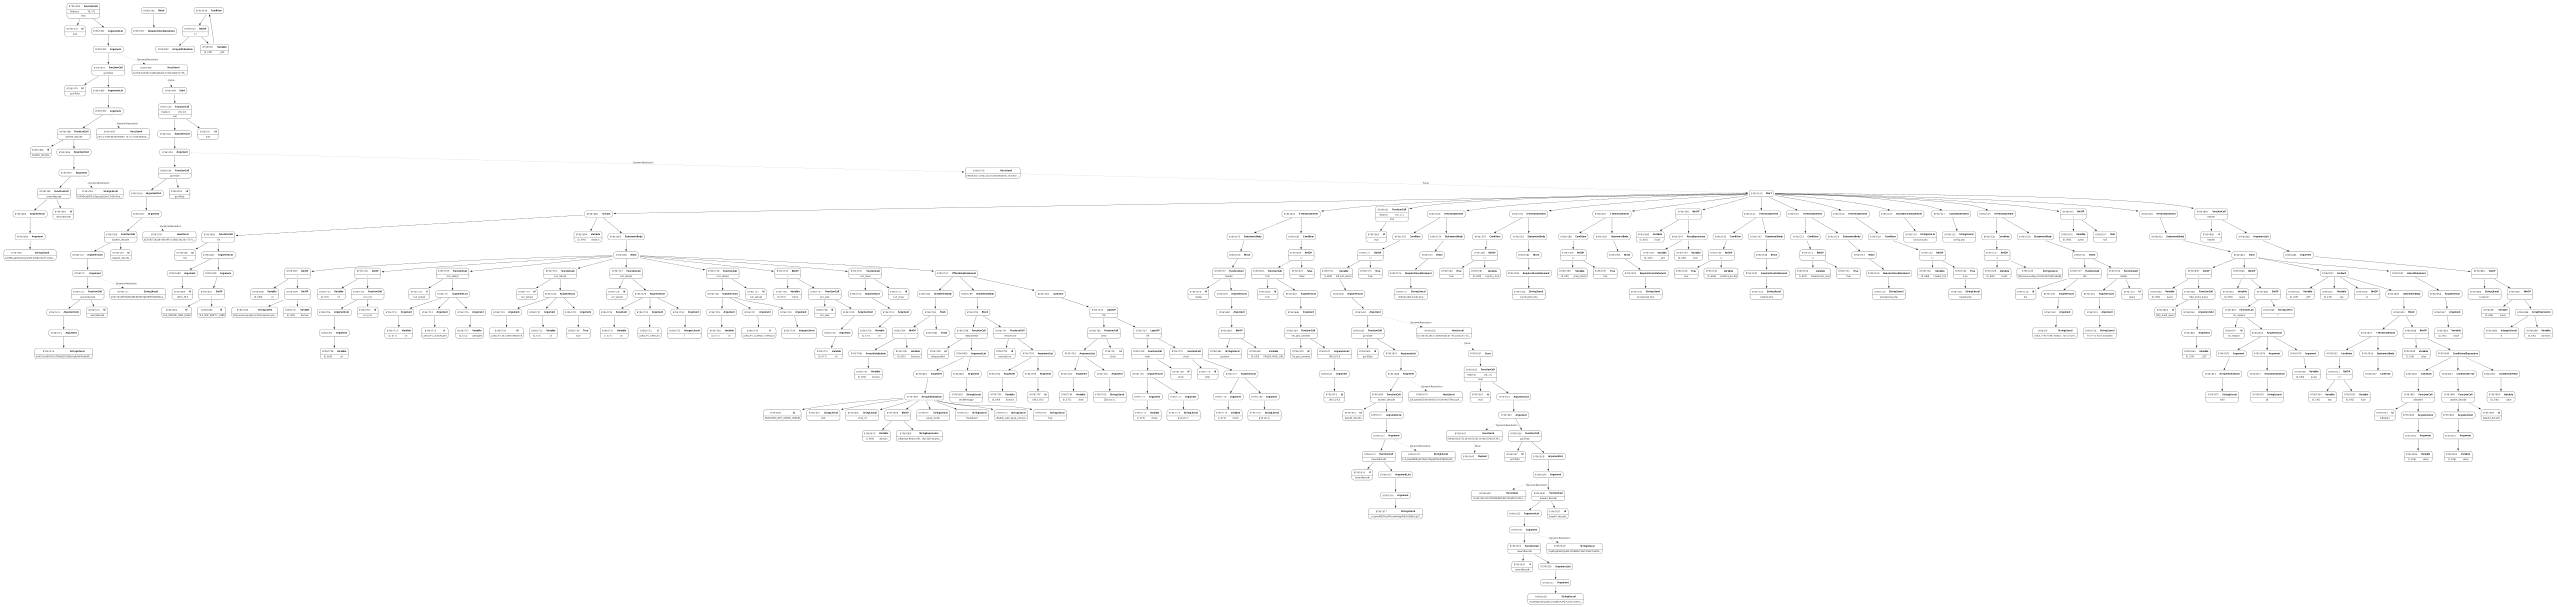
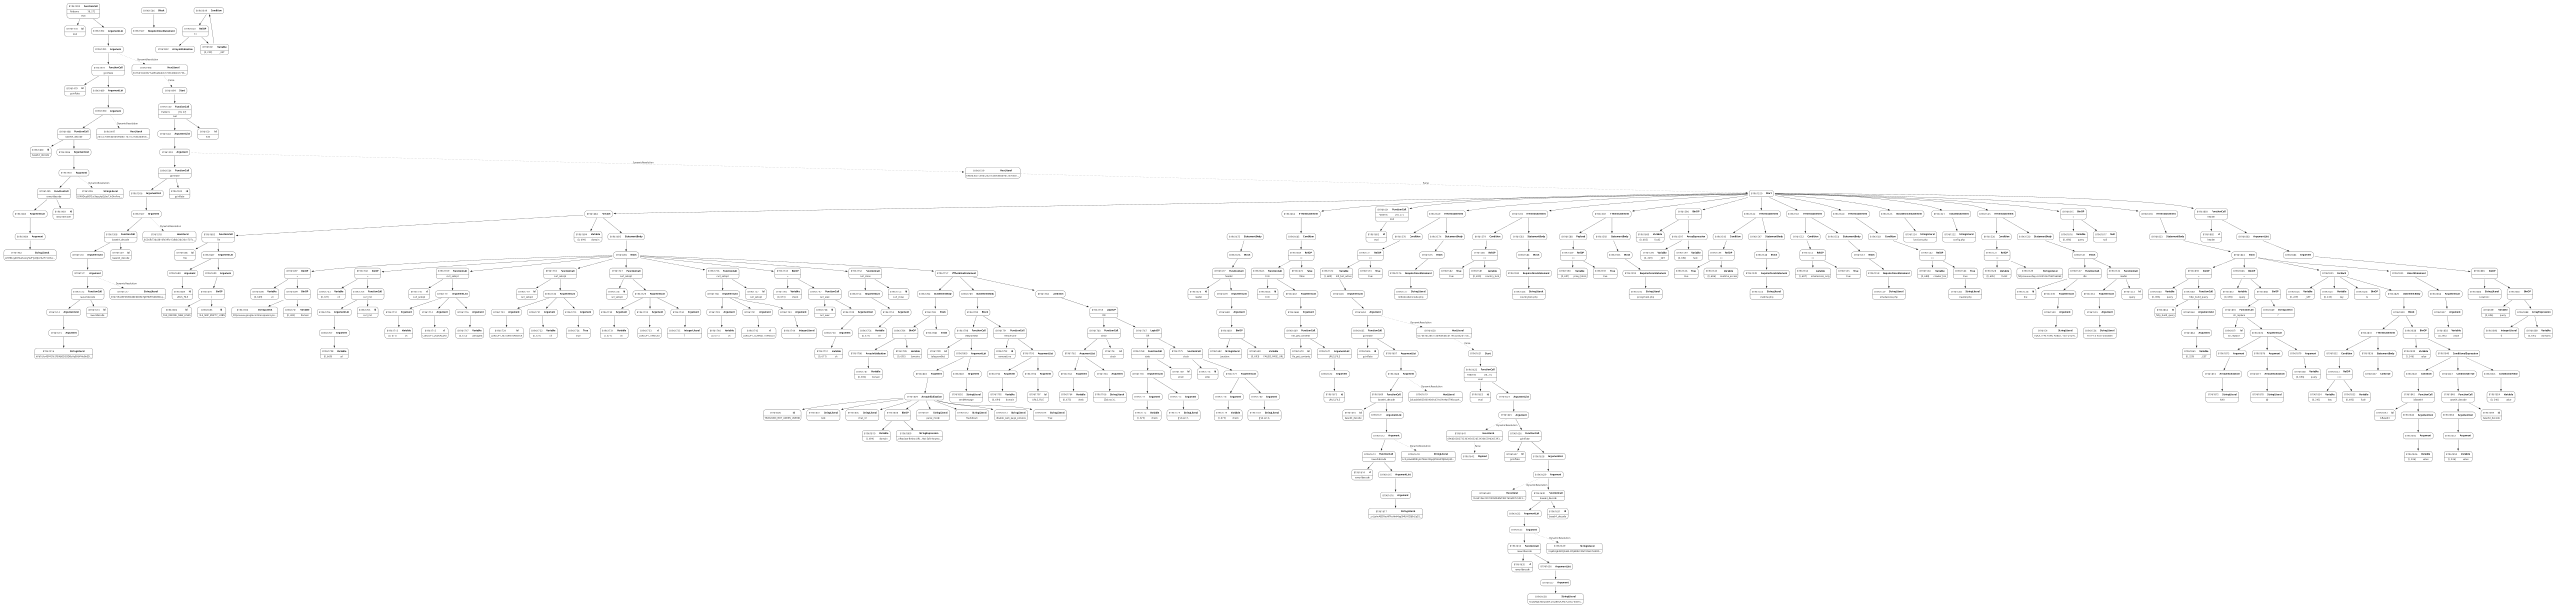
edge "81961662" -> "81961675": removed
node "81961588": text "Condition" -> "Payload"
